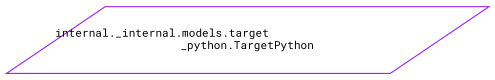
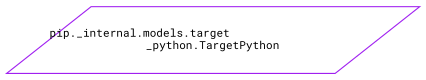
node "internal._internal.models.target _python.TargetPython": label "internal._internal.models.target _python.TargetPython" -> "pip._internal.models.target _python.TargetPython"
